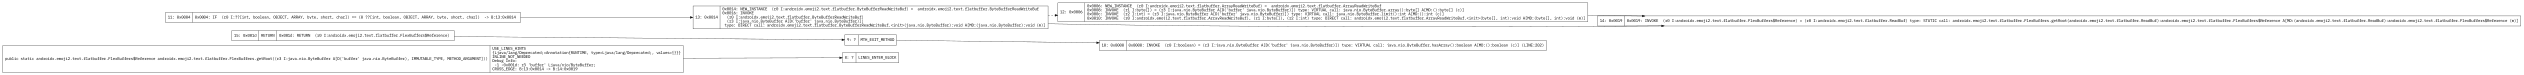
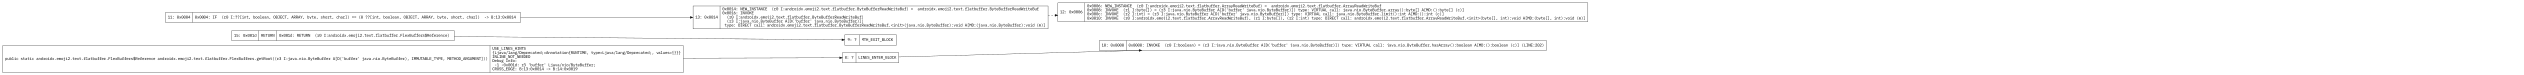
node "14: 0x0019": removed
node "9: ?": text "MTH_EXIT_METHOD" -> "MTH_EXIT_BLOCK"
edge "9: ?" -> "10: 0x0000": now "8: ?" -> "10: 0x0000"
